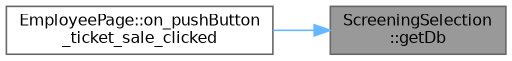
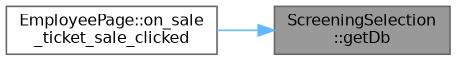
node "EmployeePage::on_pushButton _ticket_sale_clicked": label "EmployeePage::on_pushButton _ticket_sale_clicked" -> "EmployeePage::on_sale _ticket_sale_clicked"
